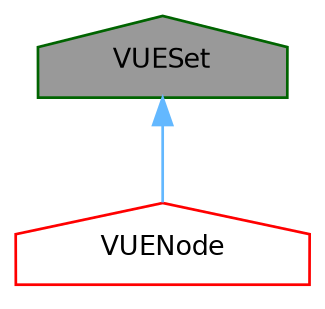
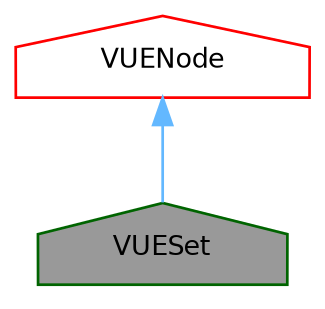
edge "VUENode" -> "VUESet": reversed
